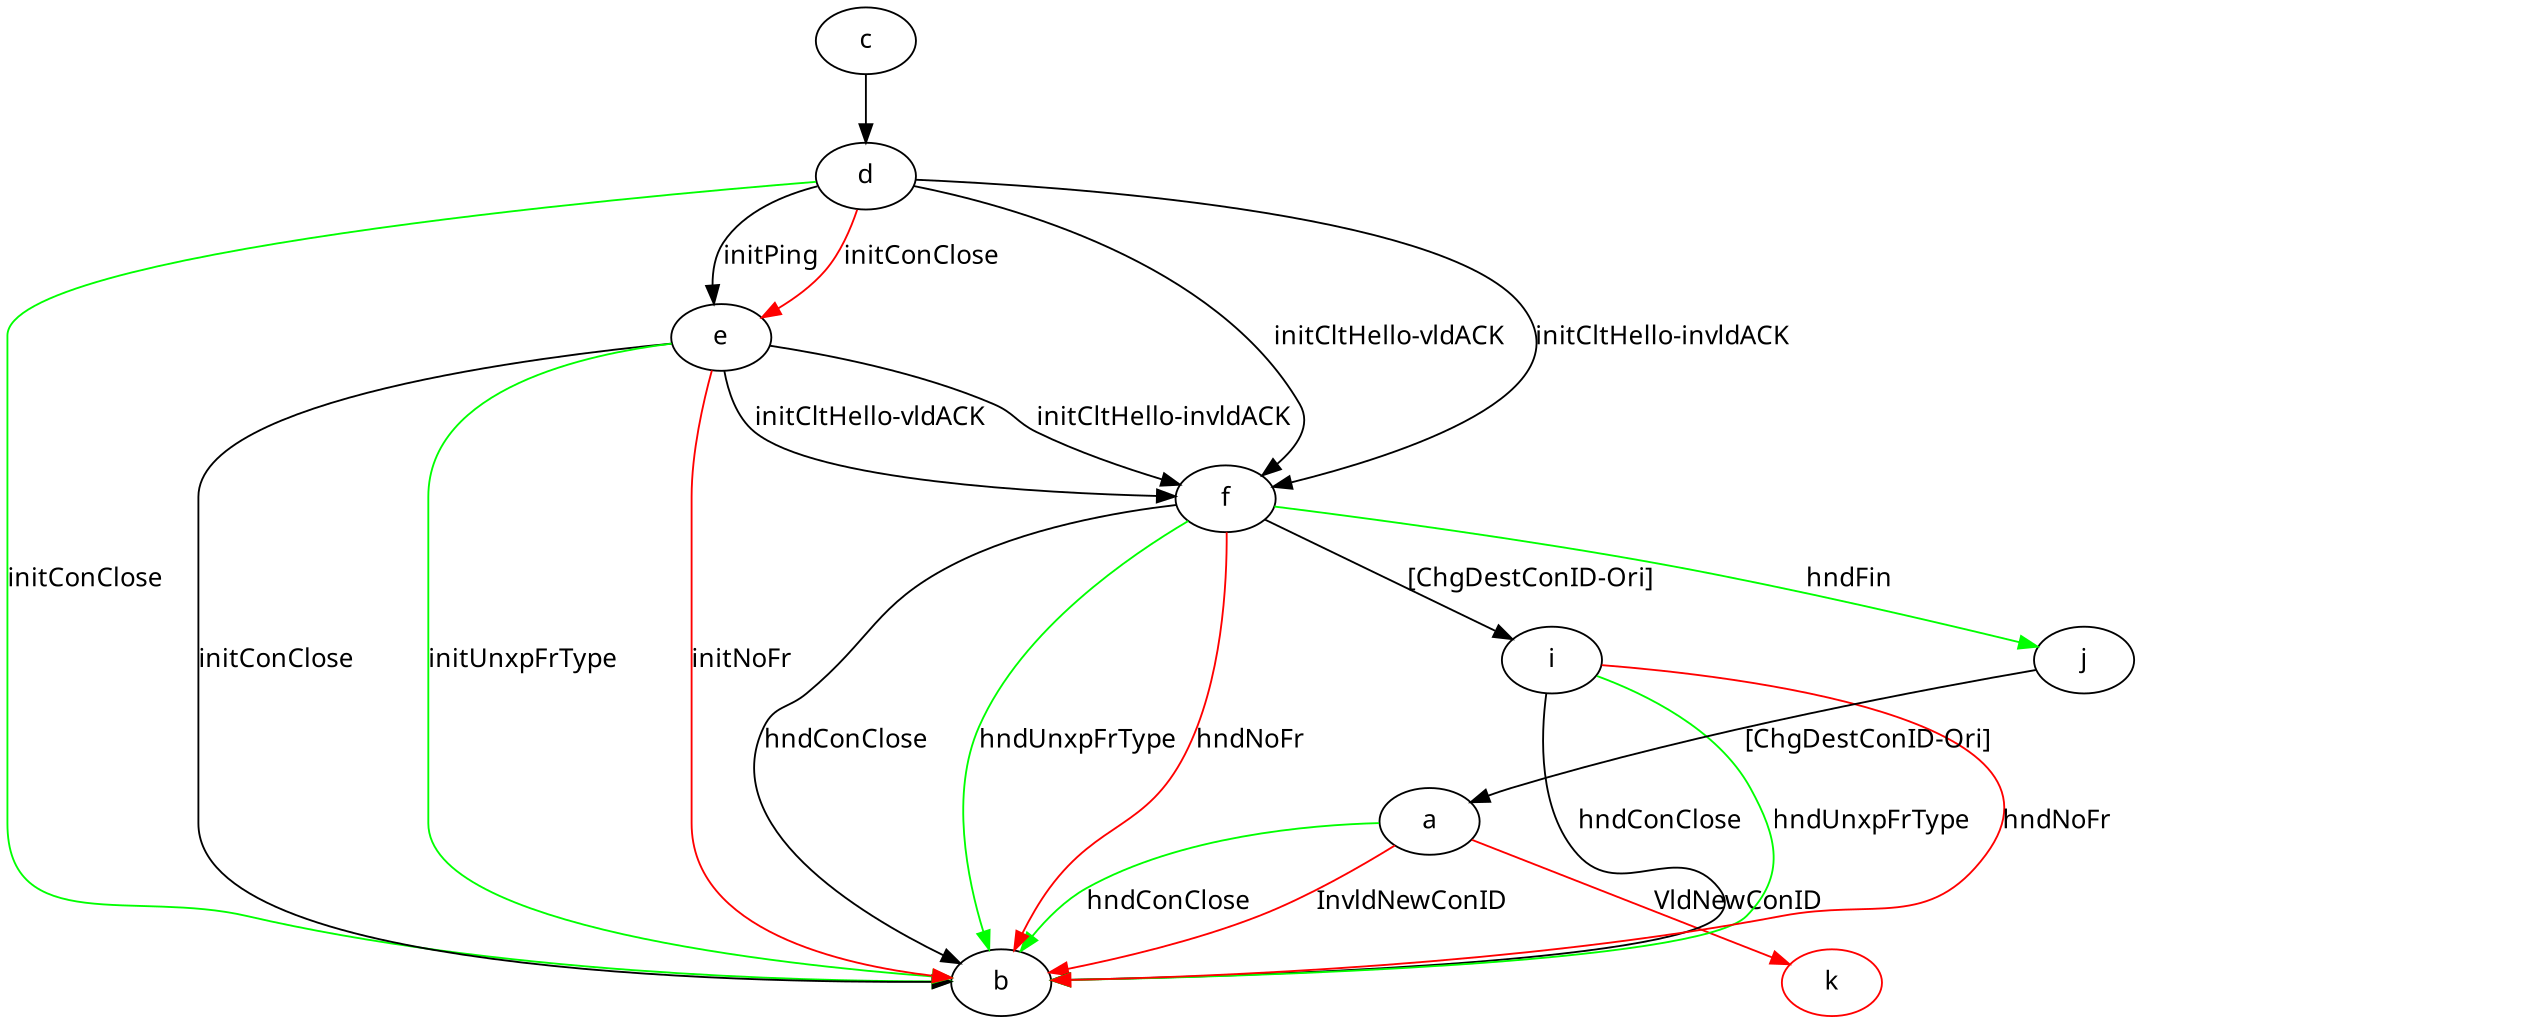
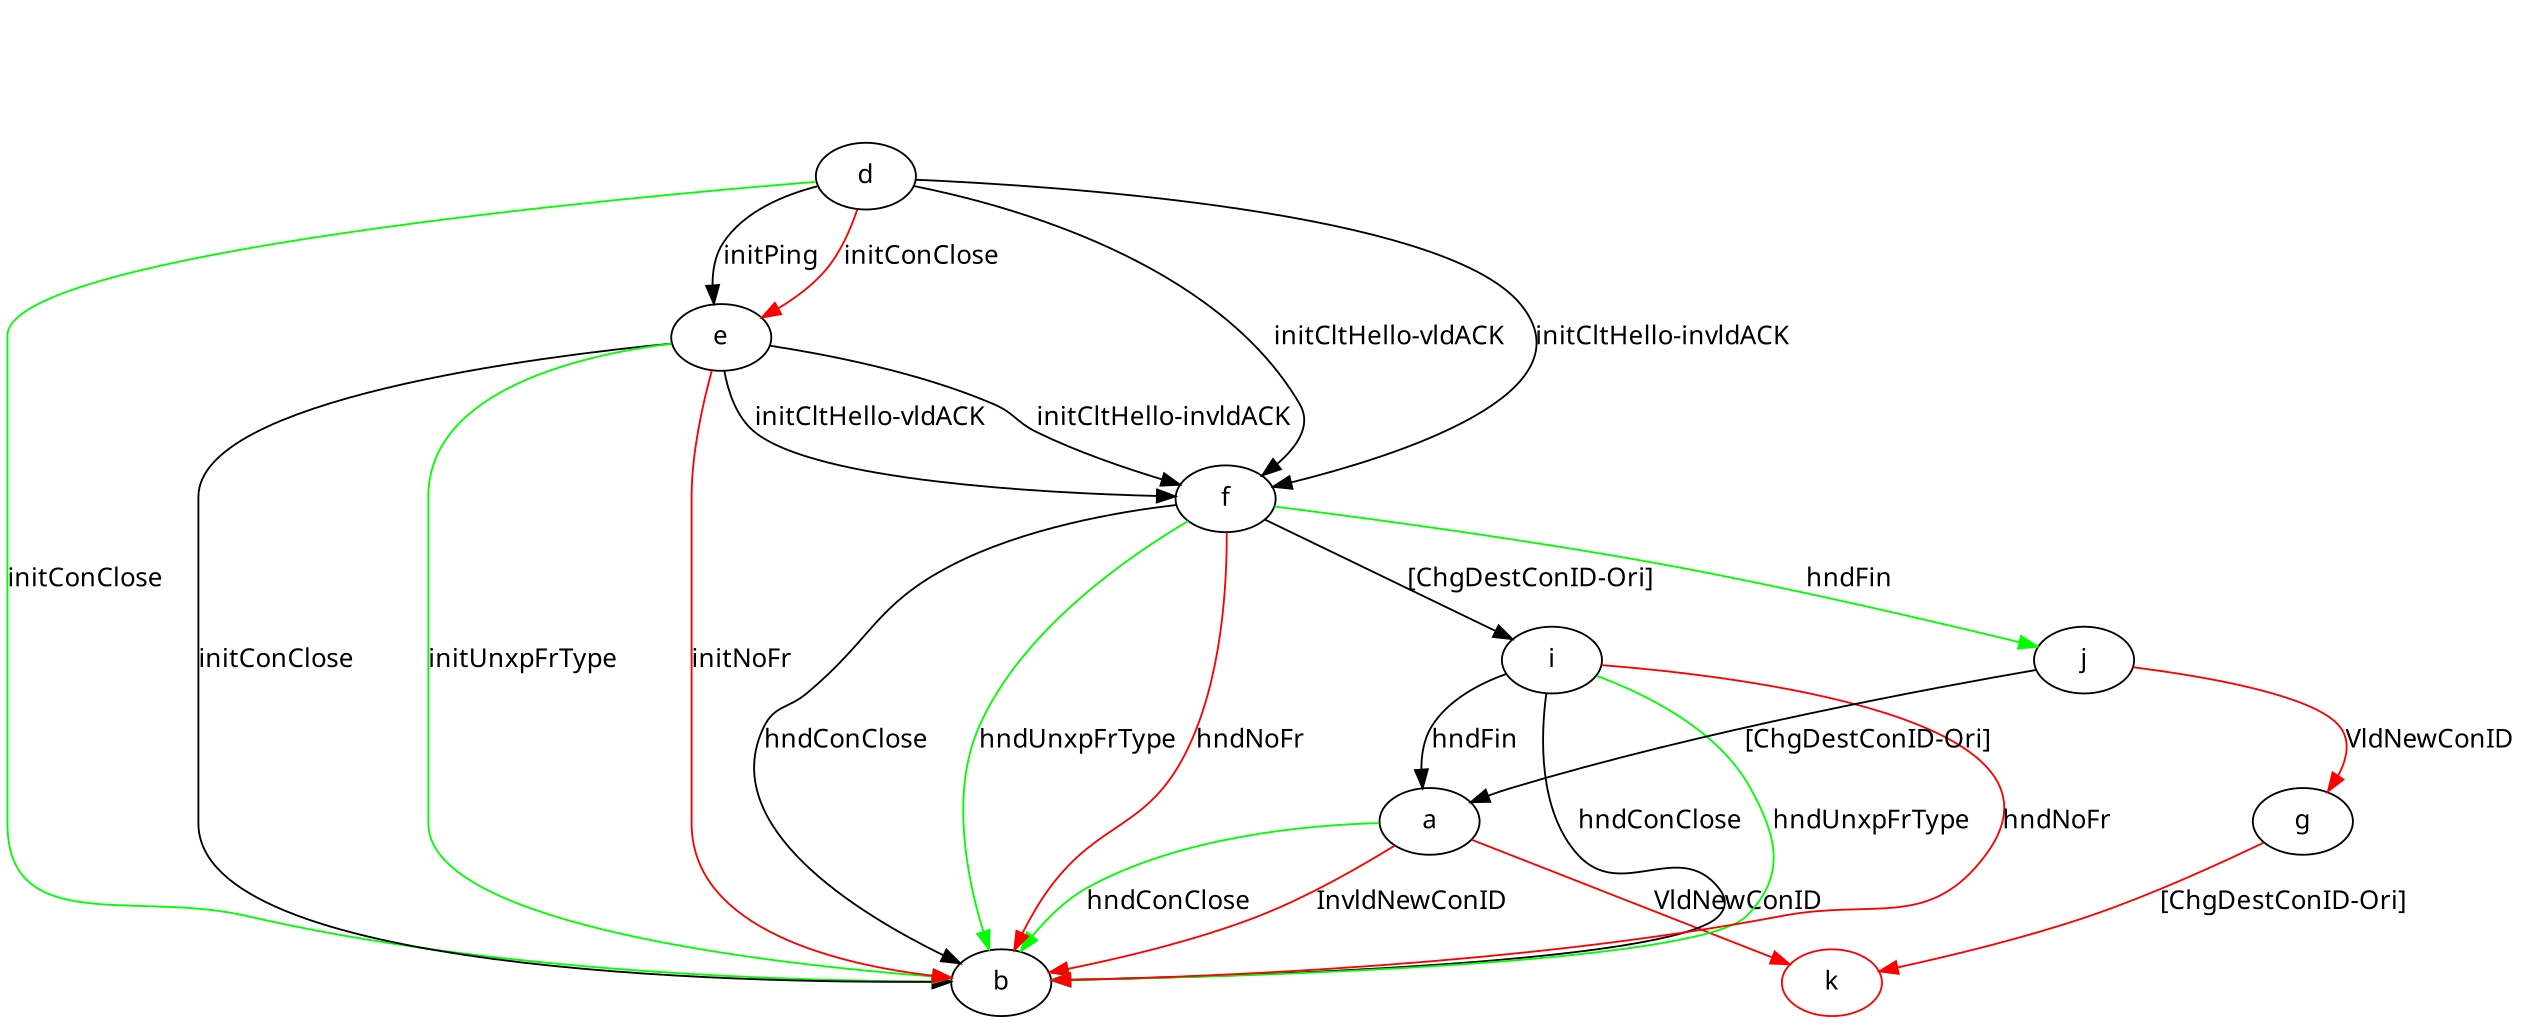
node "c": removed
edge "i" -> "a": added, label "hndFin"
node "g": added
